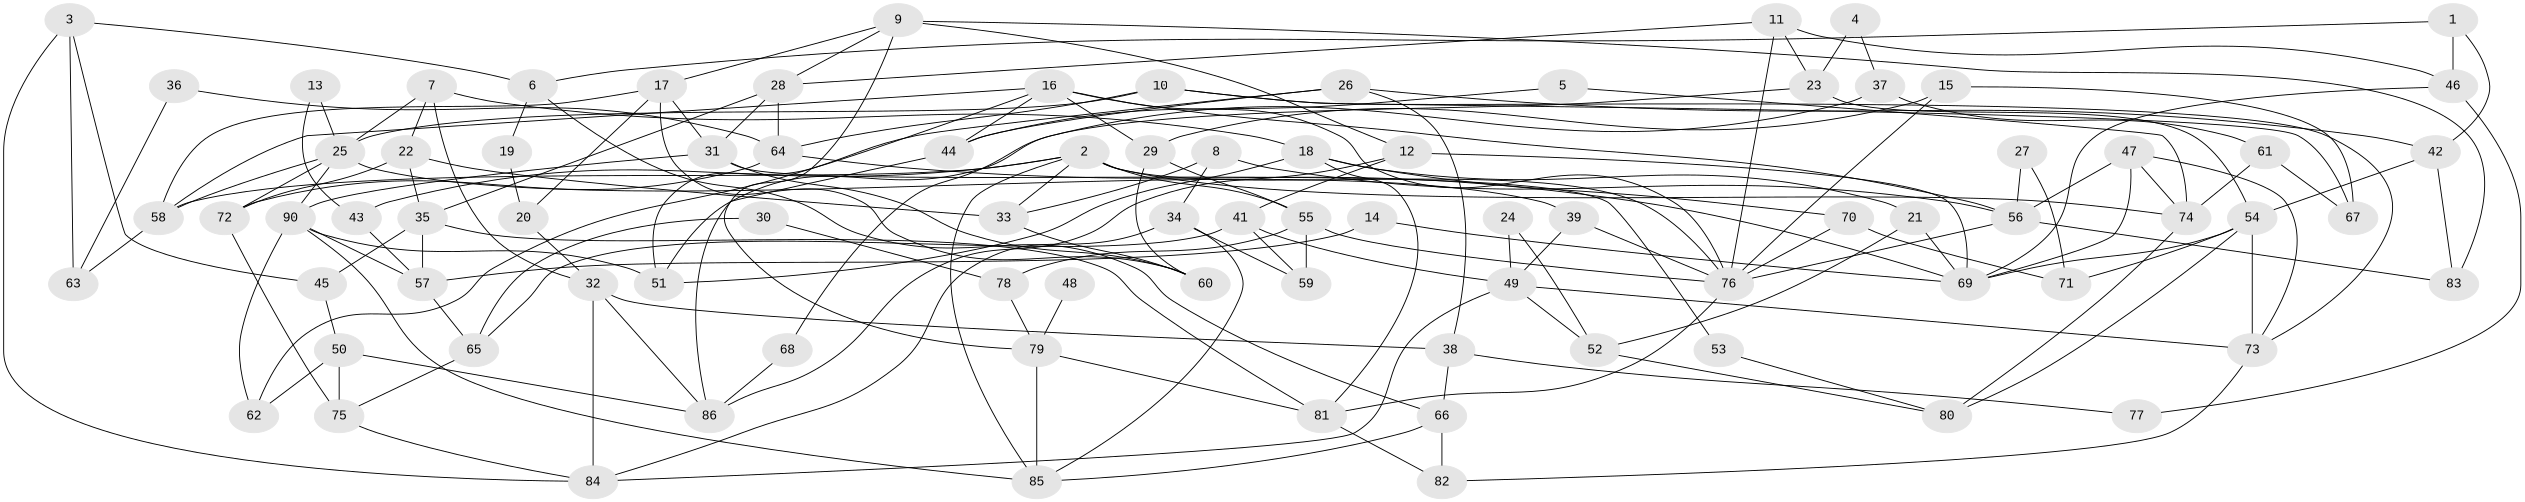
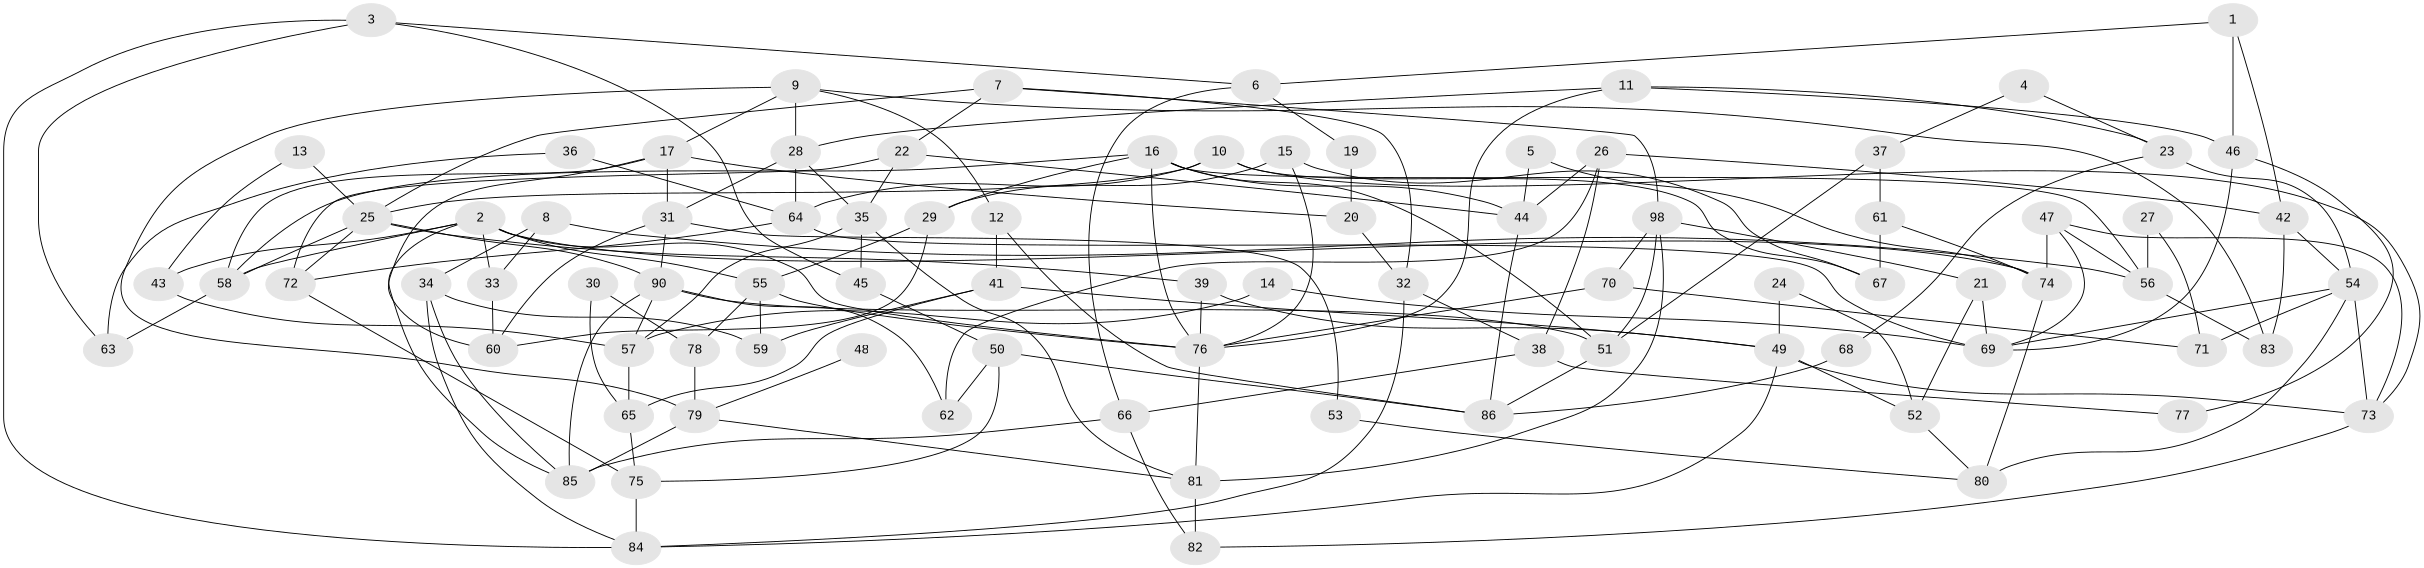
node "18": label "18" -> "98"
edge "12" -- "69": removed
edge "22" -- "33": now "22" -- "44"
edge "56" -- "76": removed
edge "32" -- "86": now "51" -- "86"
